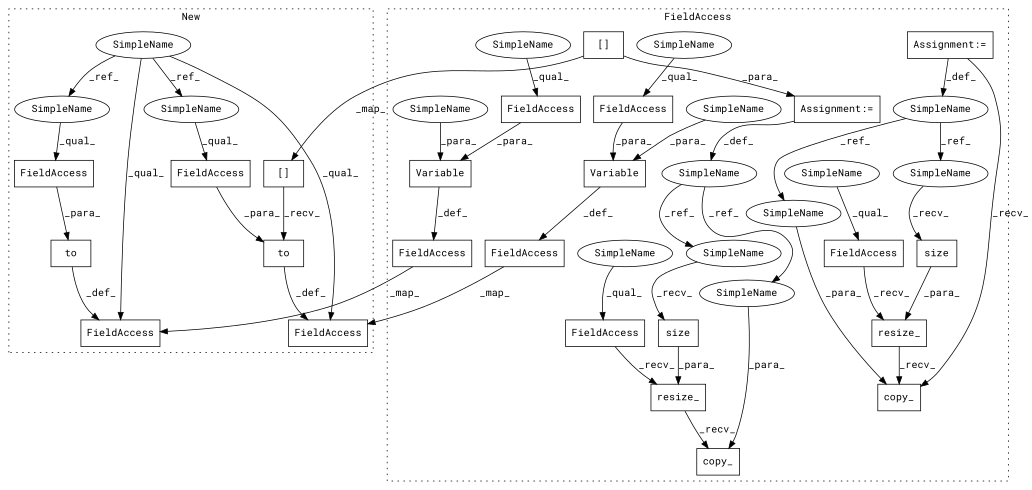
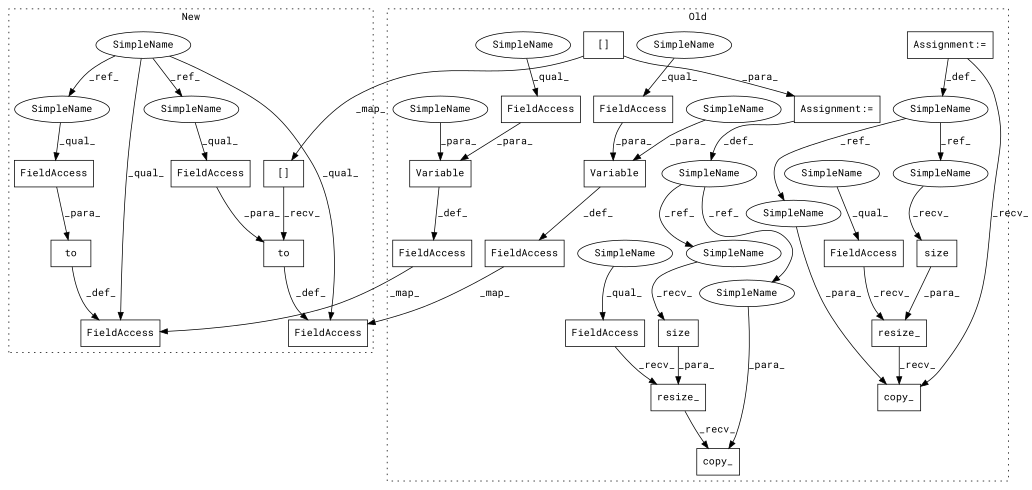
cluster "FieldAccess": label "FieldAccess" -> "Old"
